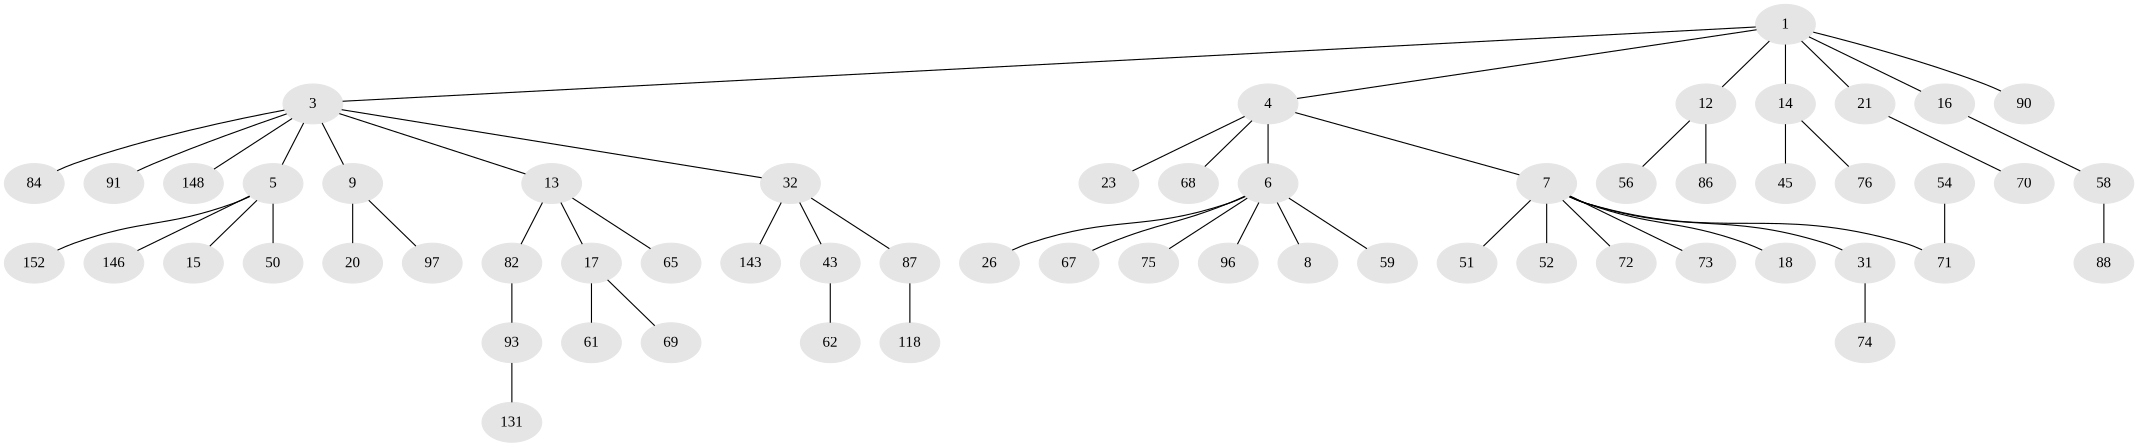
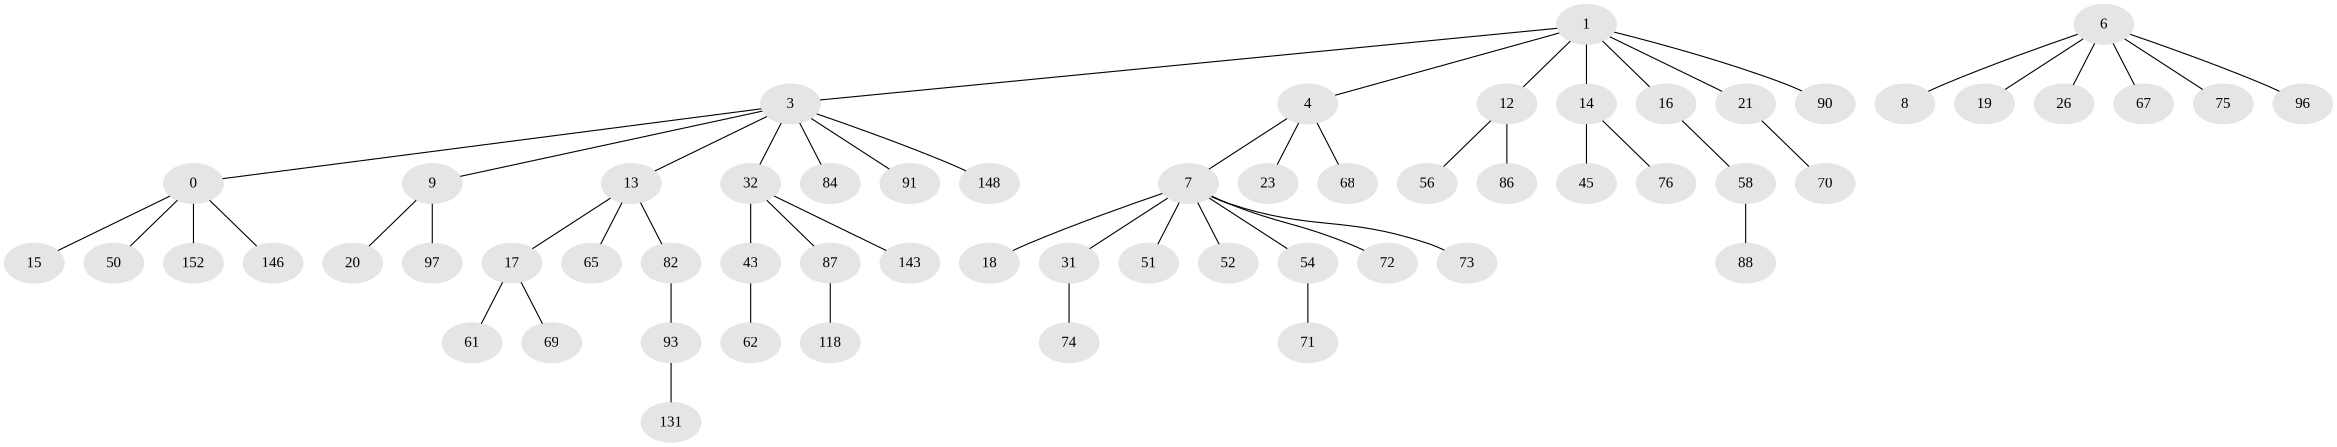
edge "4" -- "6": removed
node "5": label "5" -> "0"
edge "7" -- "71": now "7" -- "54"
node "59": label "59" -> "19"
